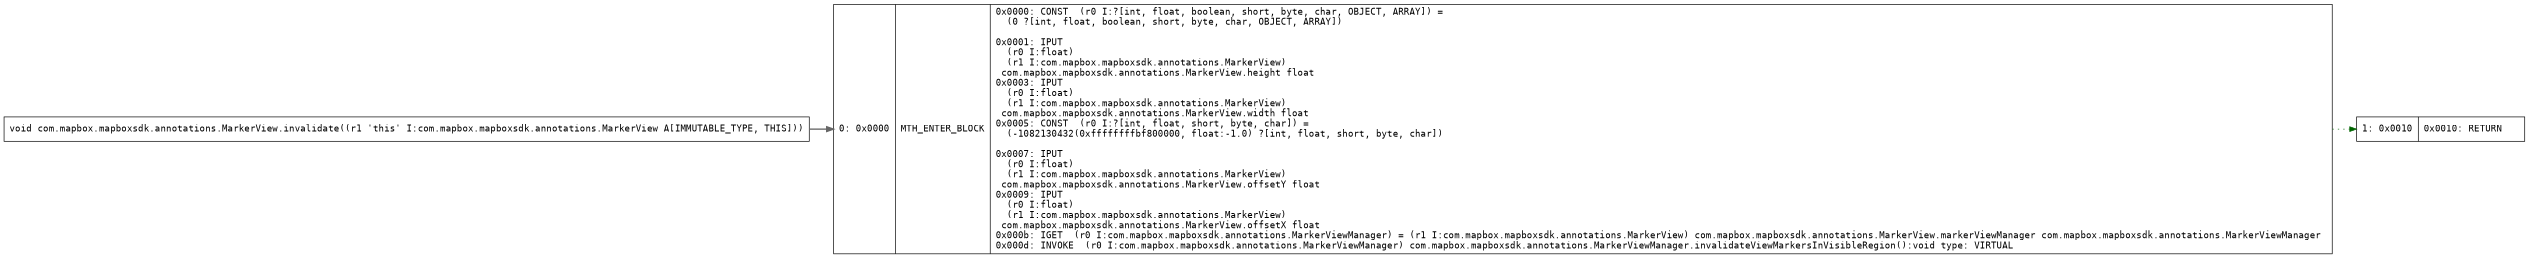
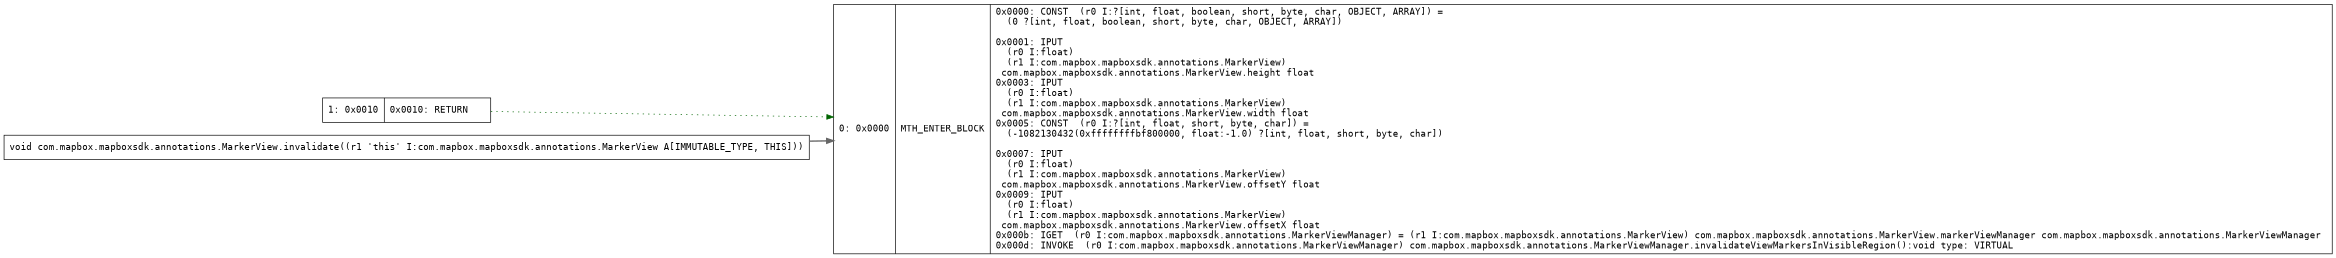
edge "0: 0x0000" -> "1: 0x0010": reversed
